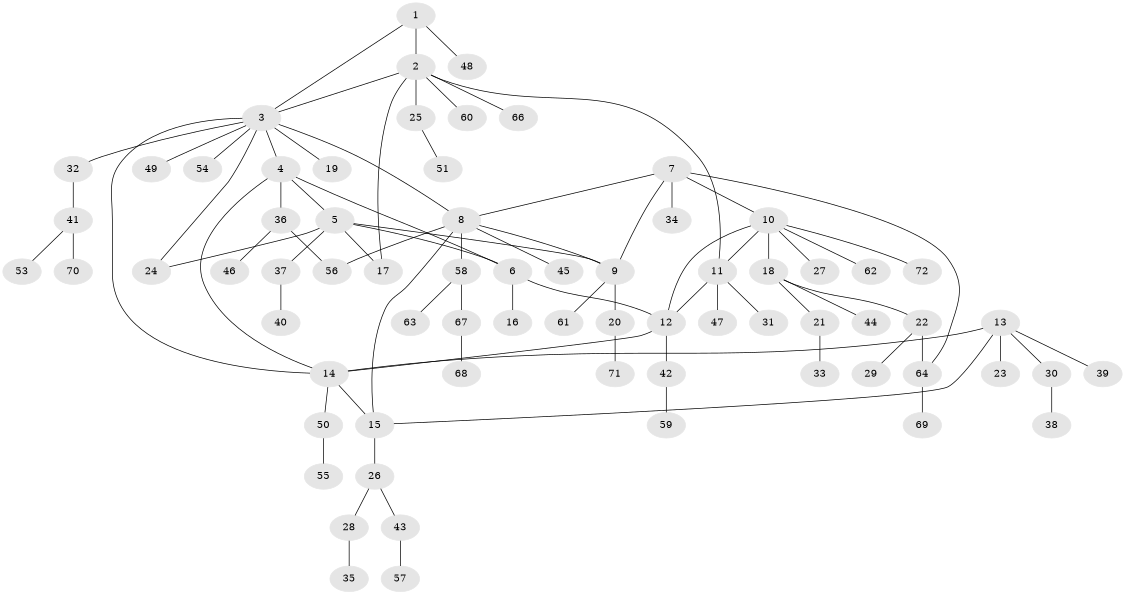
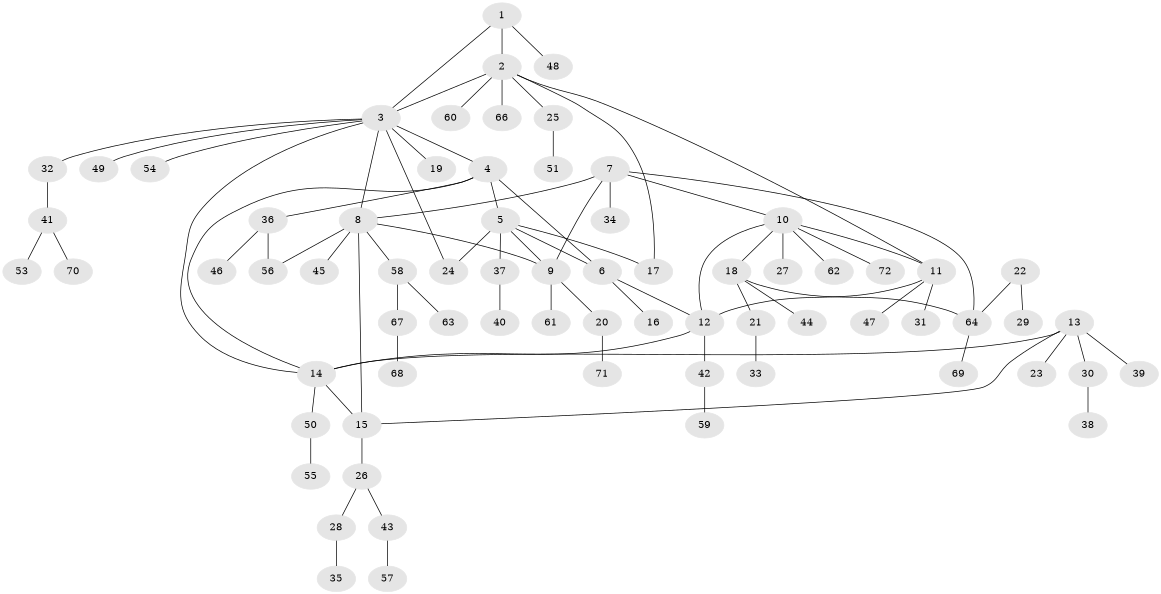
edge "18" -- "22": now "18" -- "64"
